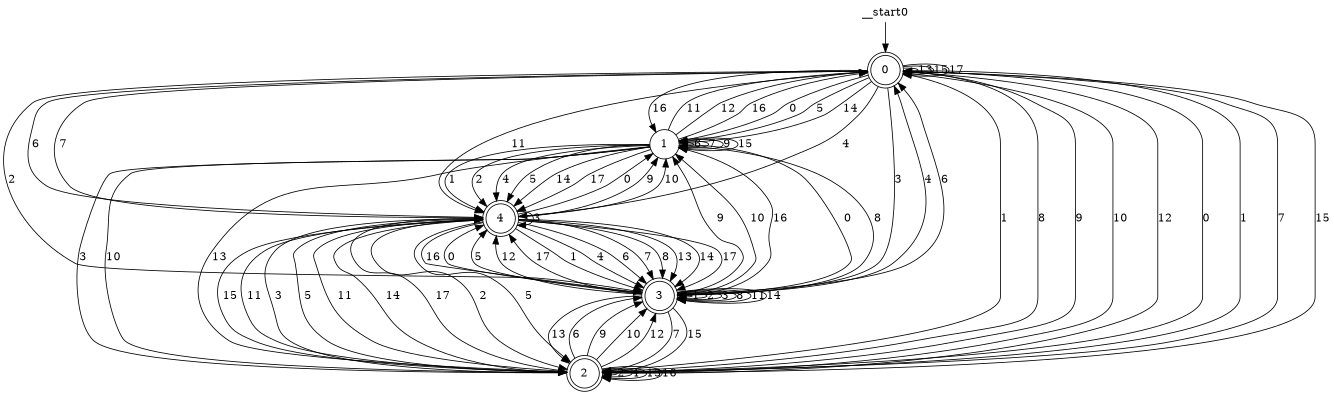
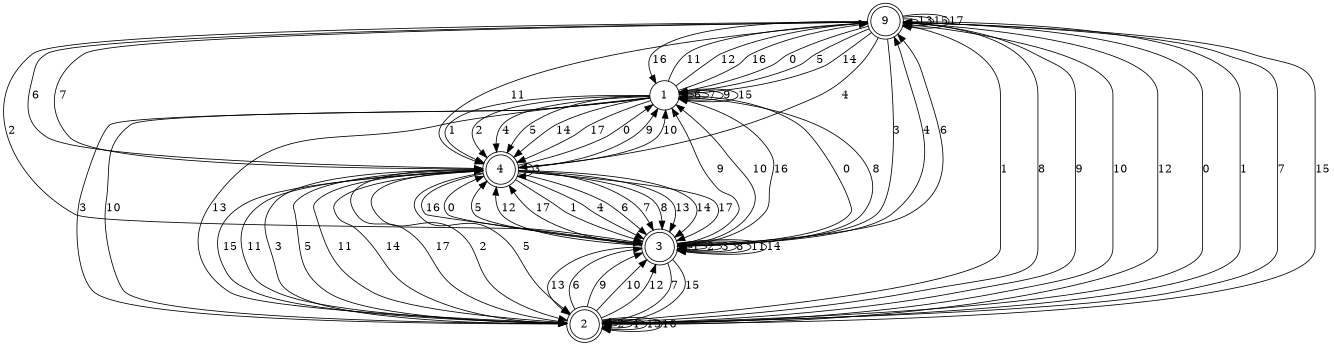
node "__start0": removed
node "0": label "0" -> "9"
